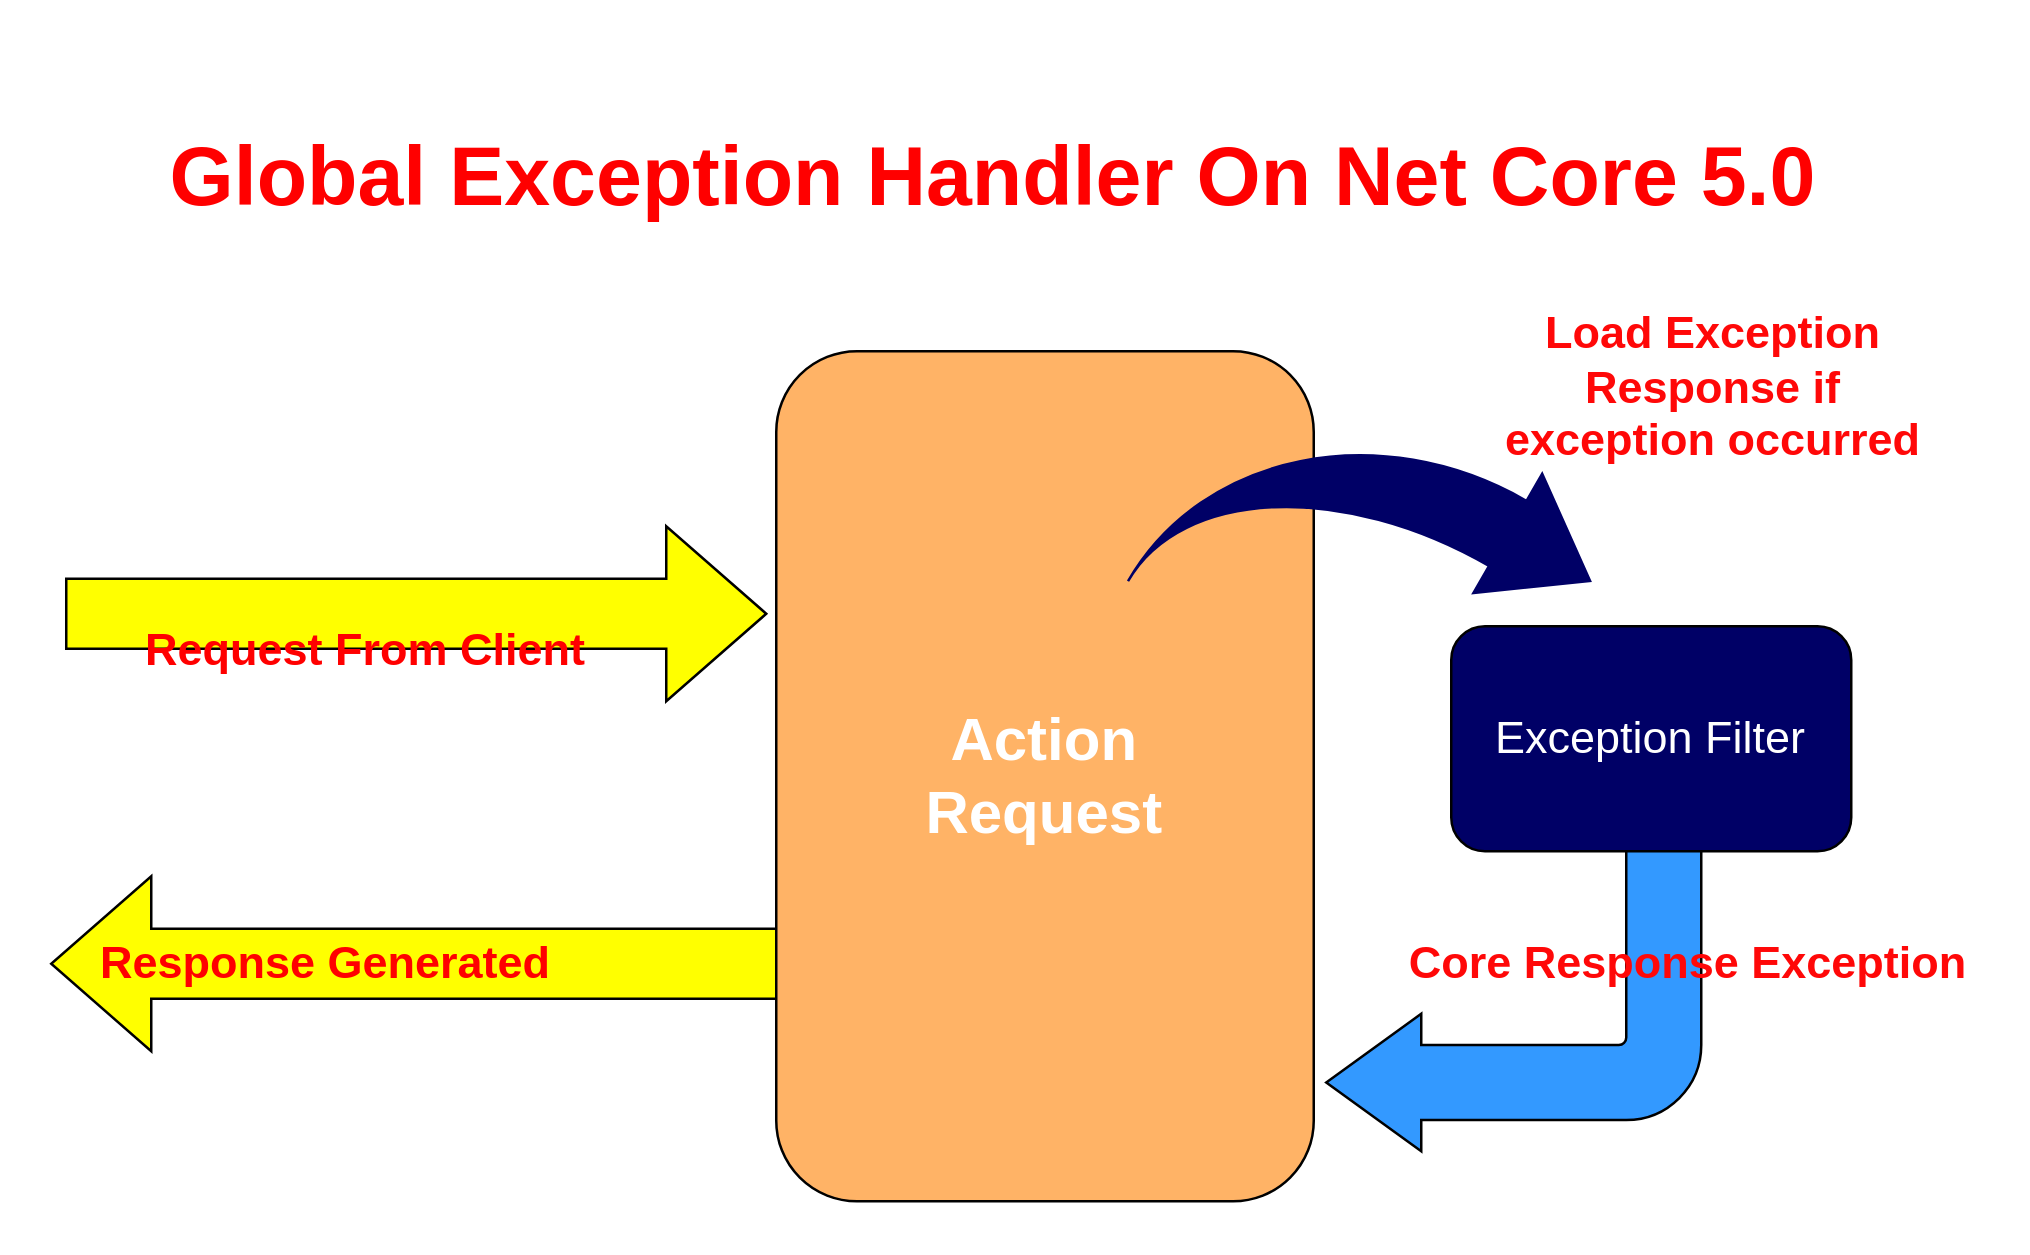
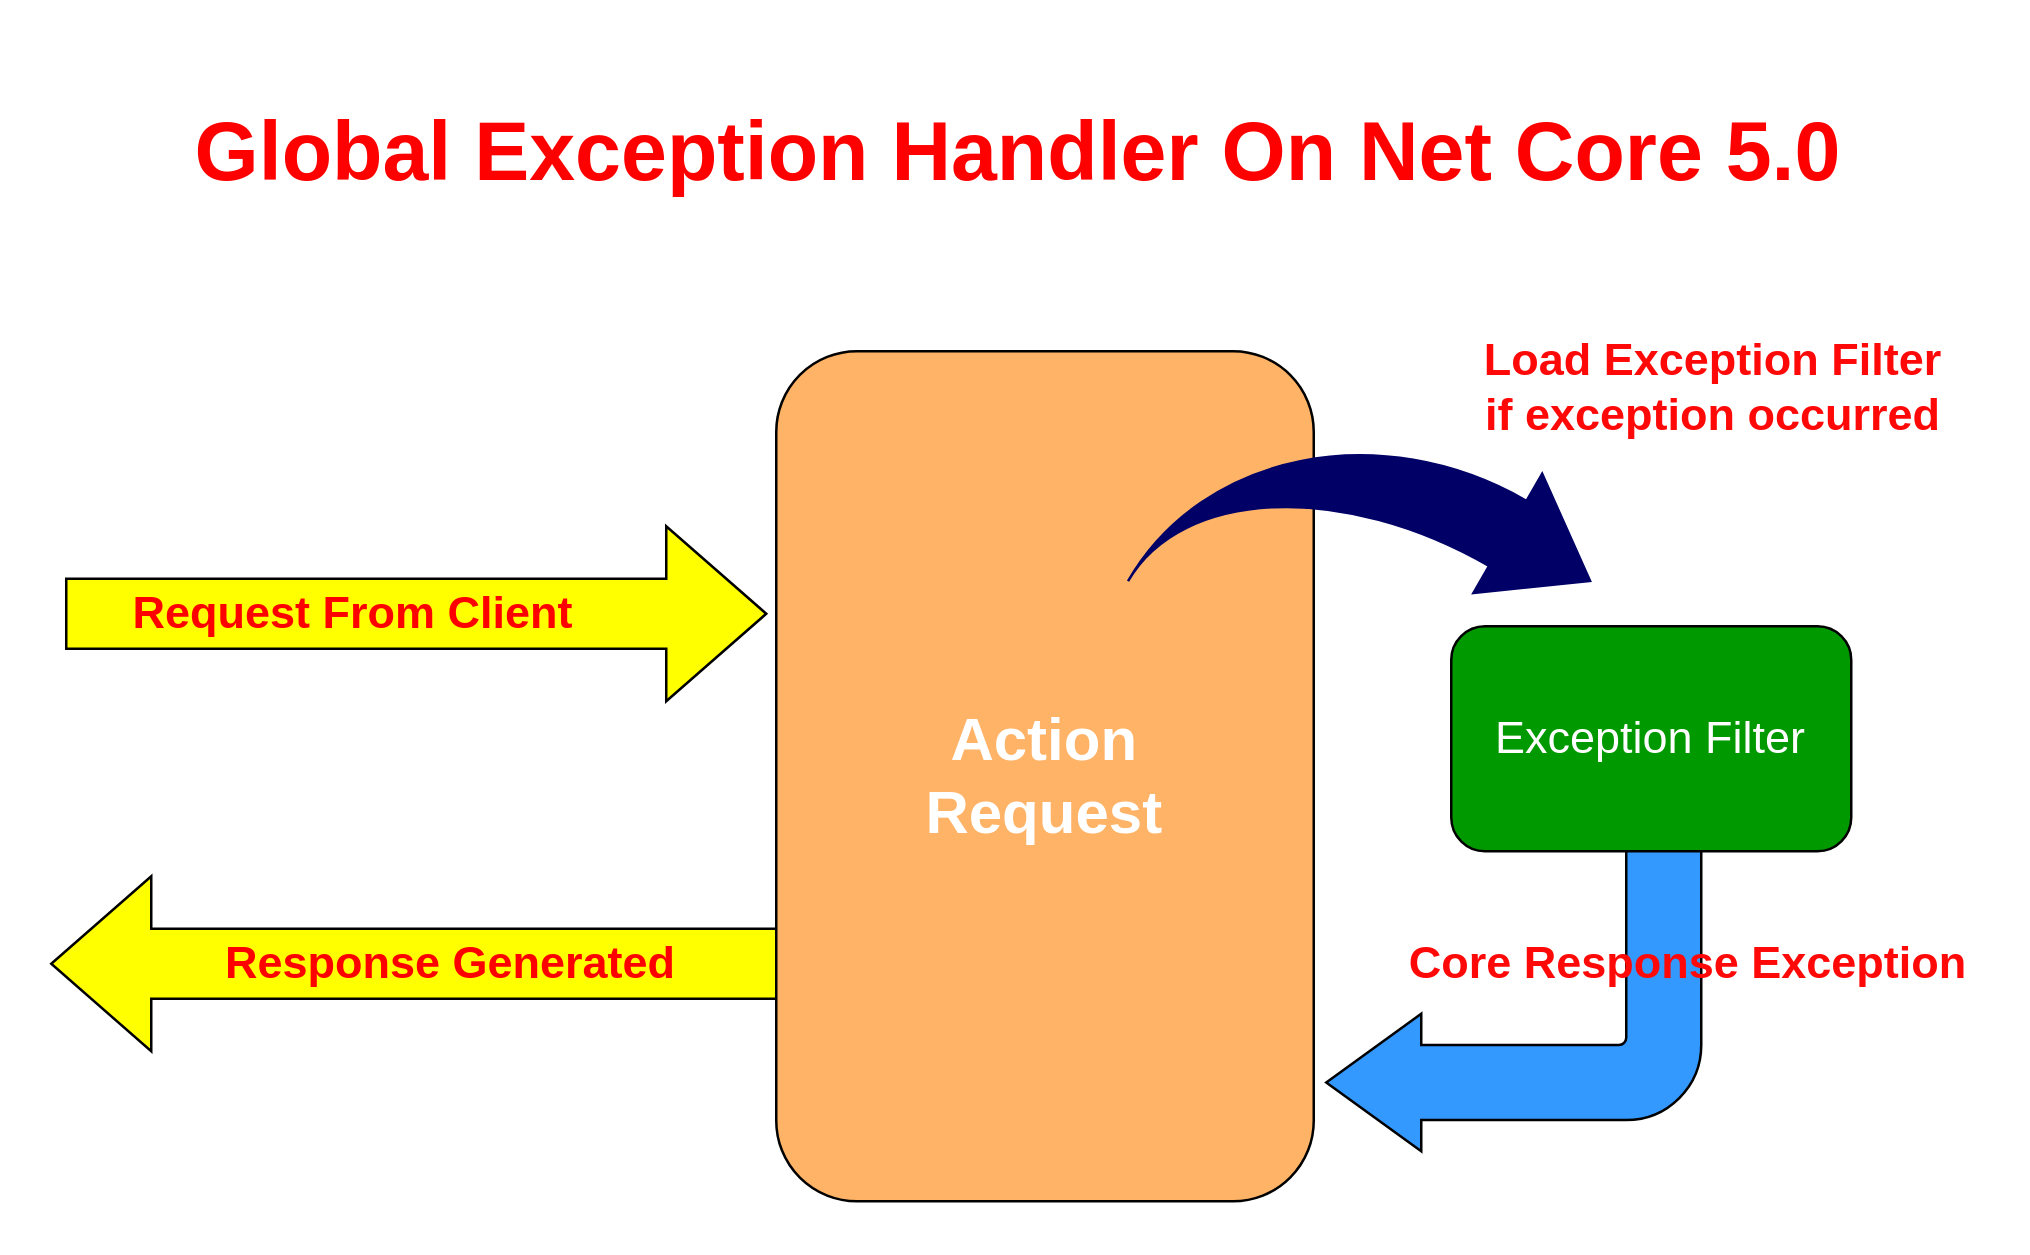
node "Global Exception Handler On Net Core 5.0": moved (992, 176) -> (1017, 151)
node "Load Exception Response if exception occurred": label "Load Exception Response if exception occurred" -> "Load Exception Filter if exception occurred"
node "Request From Client": moved (366, 651) -> (354, 614)
node "Exception Filter": fillcolor #000066 -> #009900
node "Response Generated": moved (326, 964) -> (451, 964)
